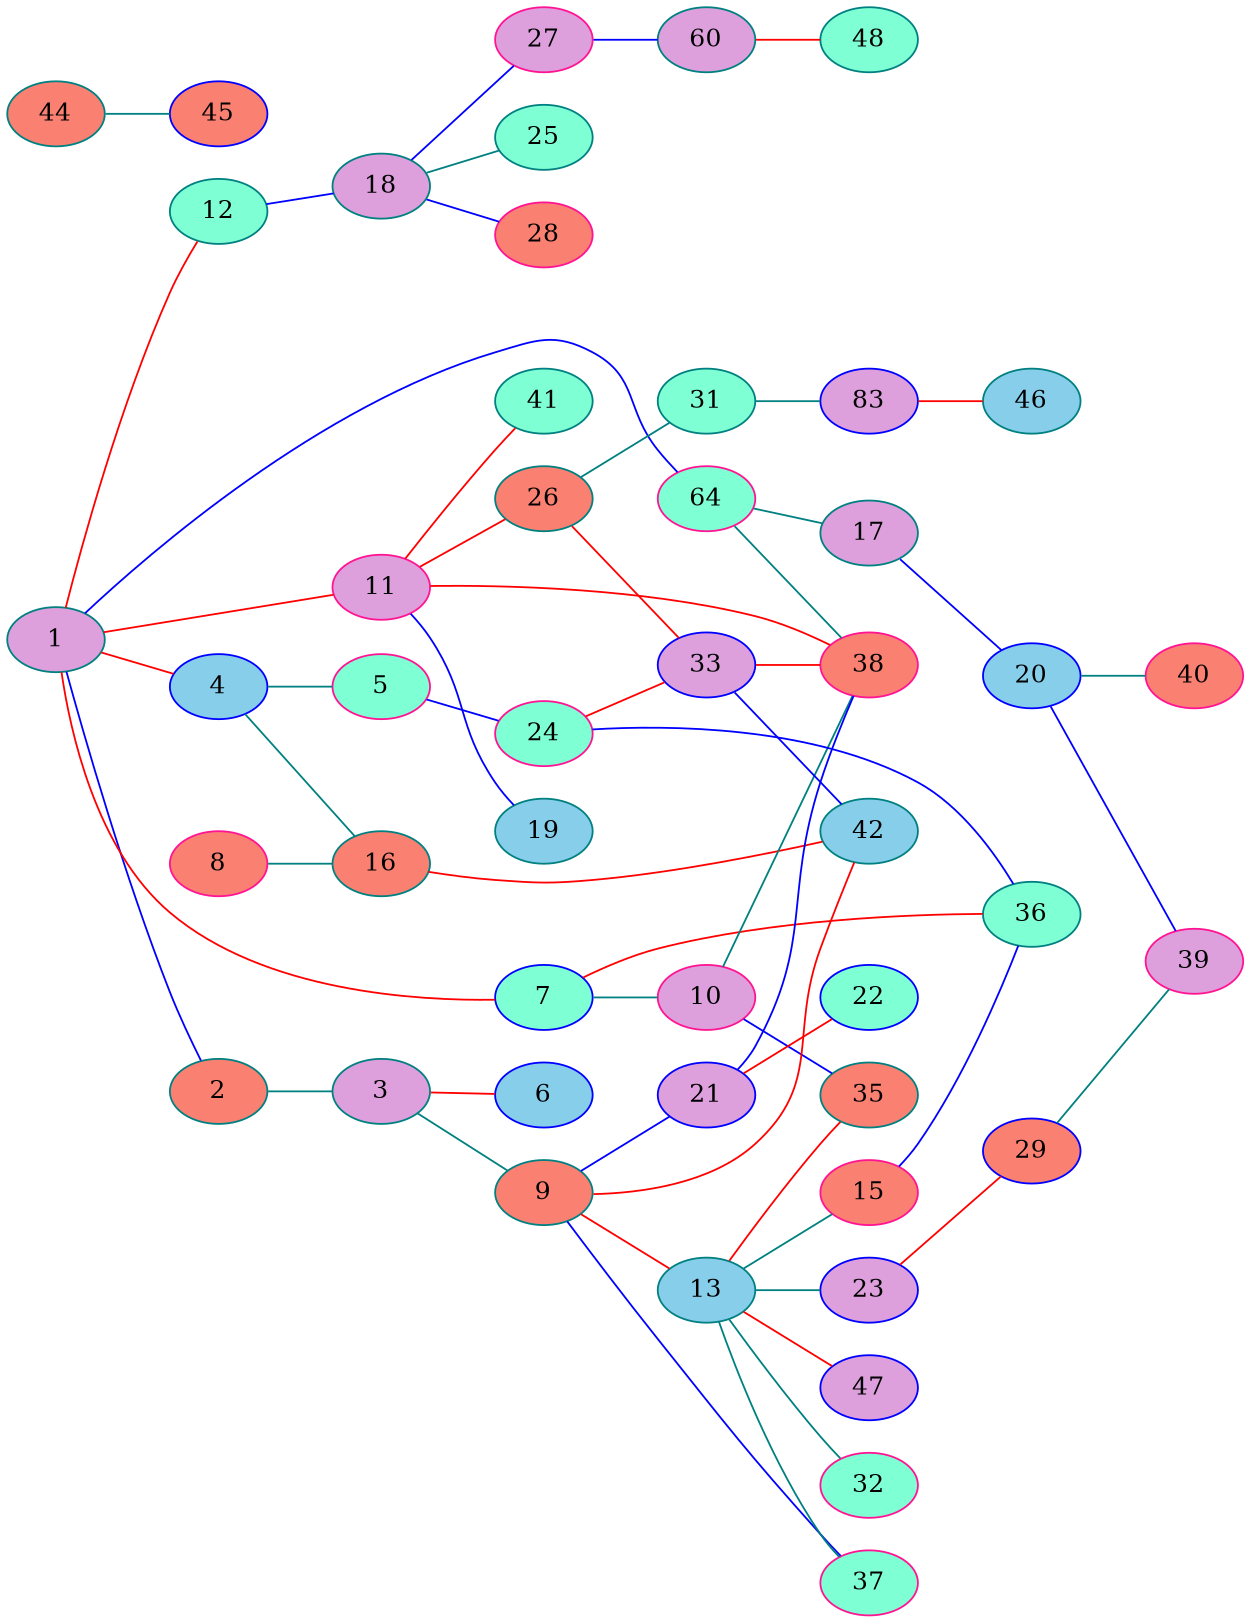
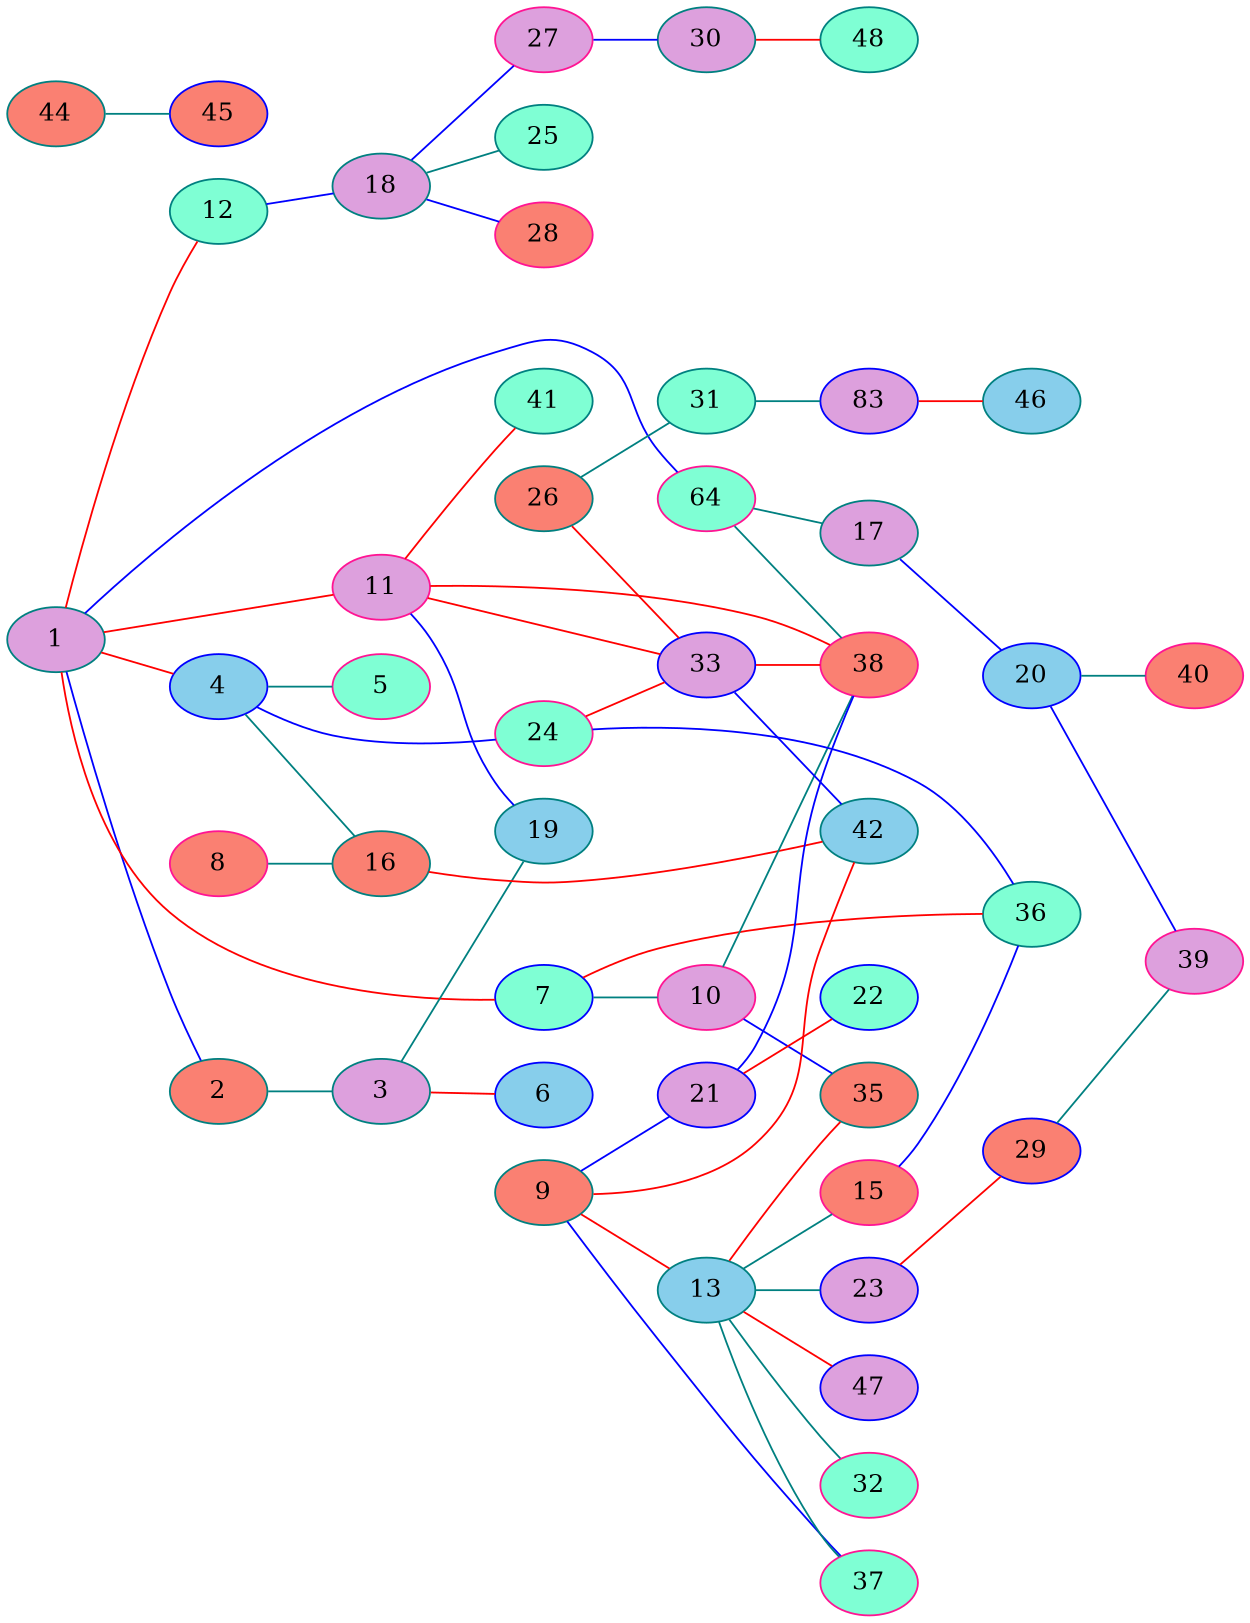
node "60": label "60" -> "30"
edge "26" -- "11": now "33" -- "11"
edge "5" -- "24": now "4" -- "24"
edge "3" -- "9": now "3" -- "19"
